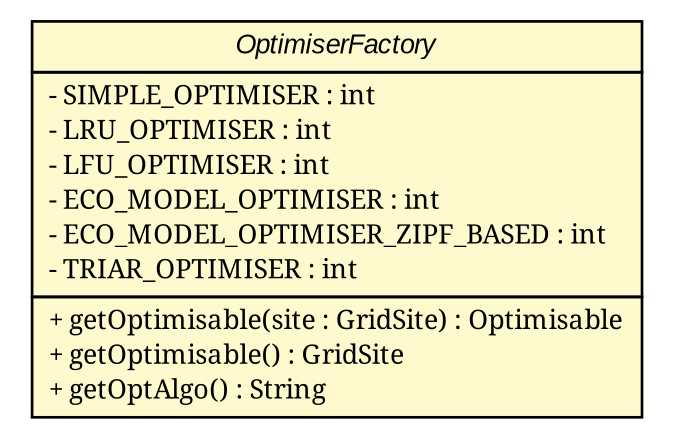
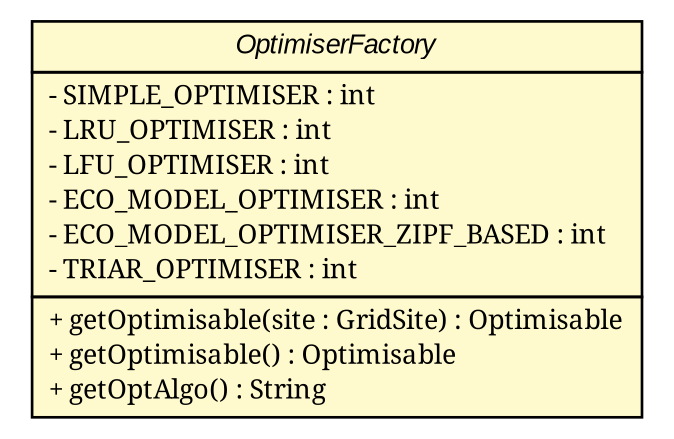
node "OptimiserFactory": text "+ getOptimisable() : GridSite" -> "+ getOptimisable() : Optimisable"
